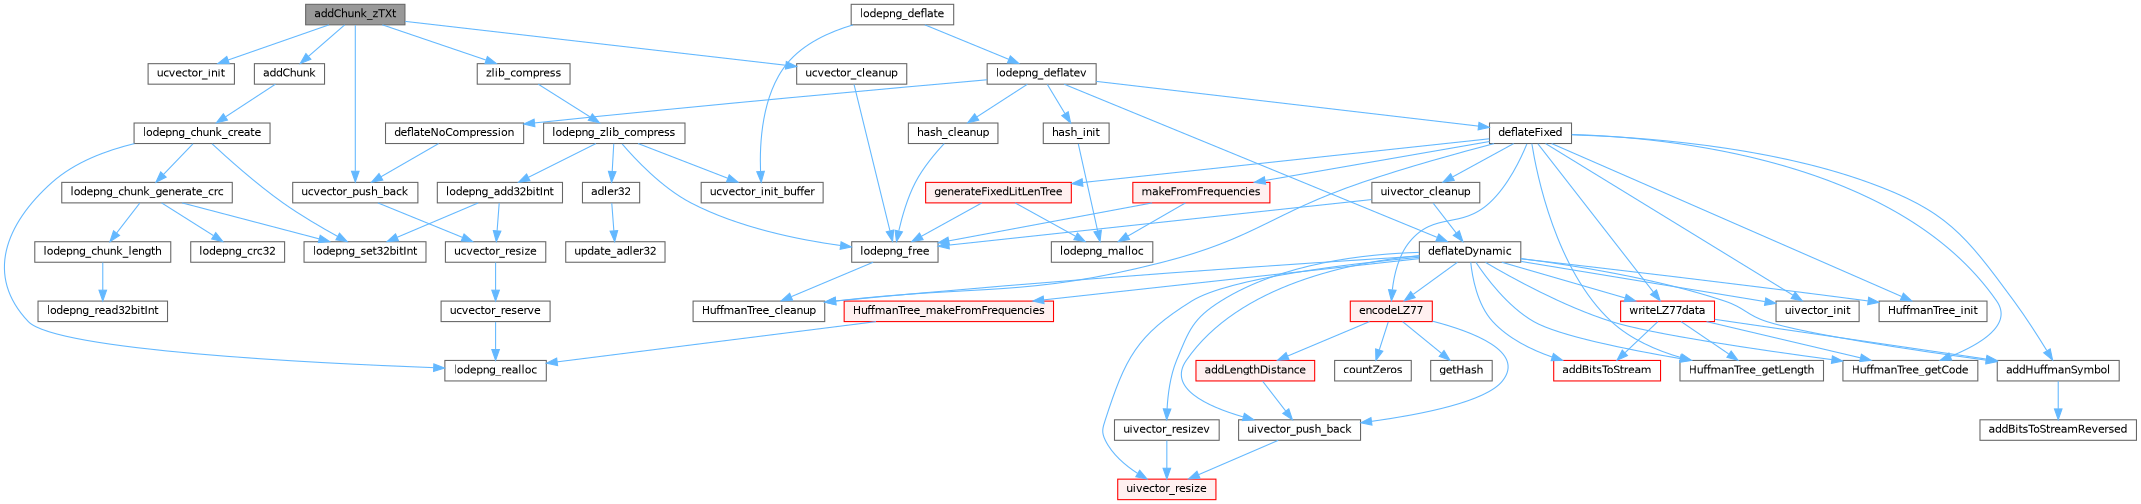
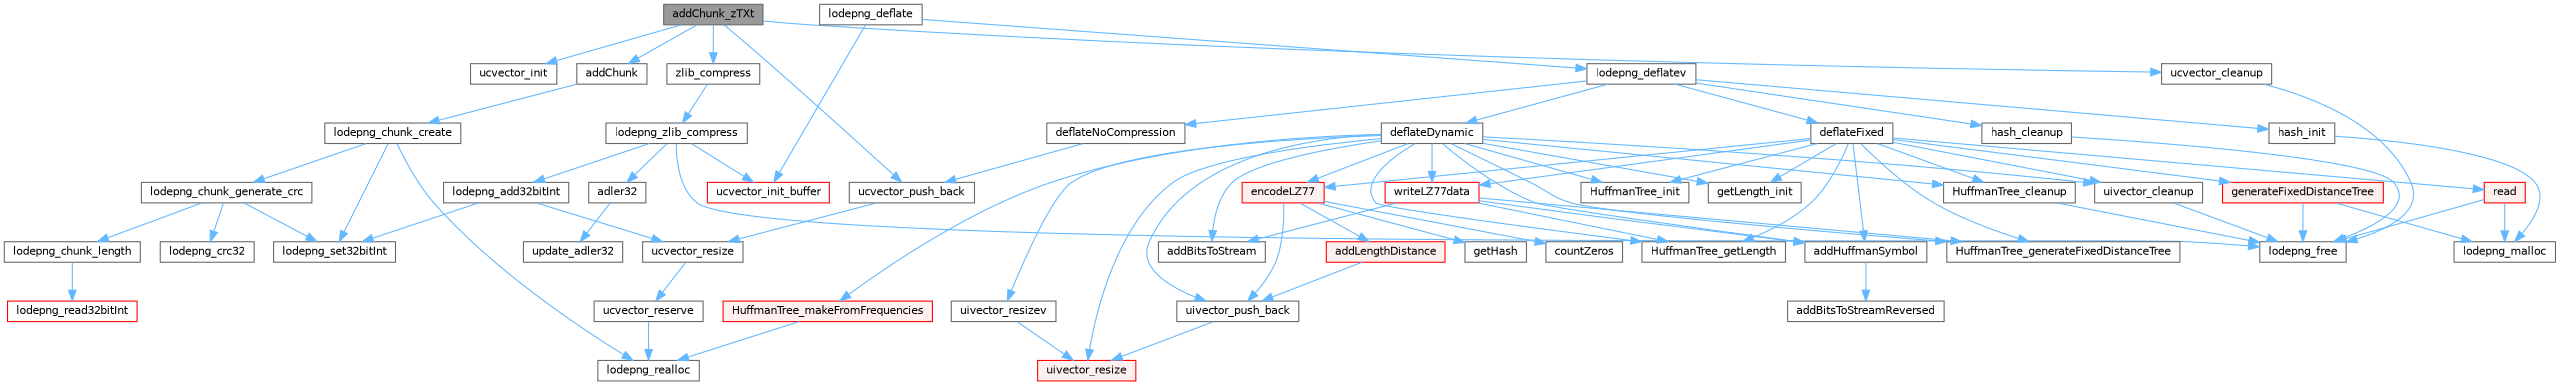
node "ucvector_init_buffer": color grey40 -> red
node "generateFixedLitLenTree": label "generateFixedLitLenTree" -> "read"
node "makeFromFrequencies": label "makeFromFrequencies" -> "generateFixedDistanceTree"
edge "uivector_cleanup" -> "deflateDynamic": reversed
edge "lodepng_free" -> "HuffmanTree_cleanup": reversed
node "lodepng_read32bitInt": color grey40 -> red
node "uivector_init": label "uivector_init" -> "getLength_init"
node "addBitsToStream": color red -> grey40
node "HuffmanTree_getCode": label "HuffmanTree_getCode" -> "HuffmanTree_generateFixedDistanceTree"
